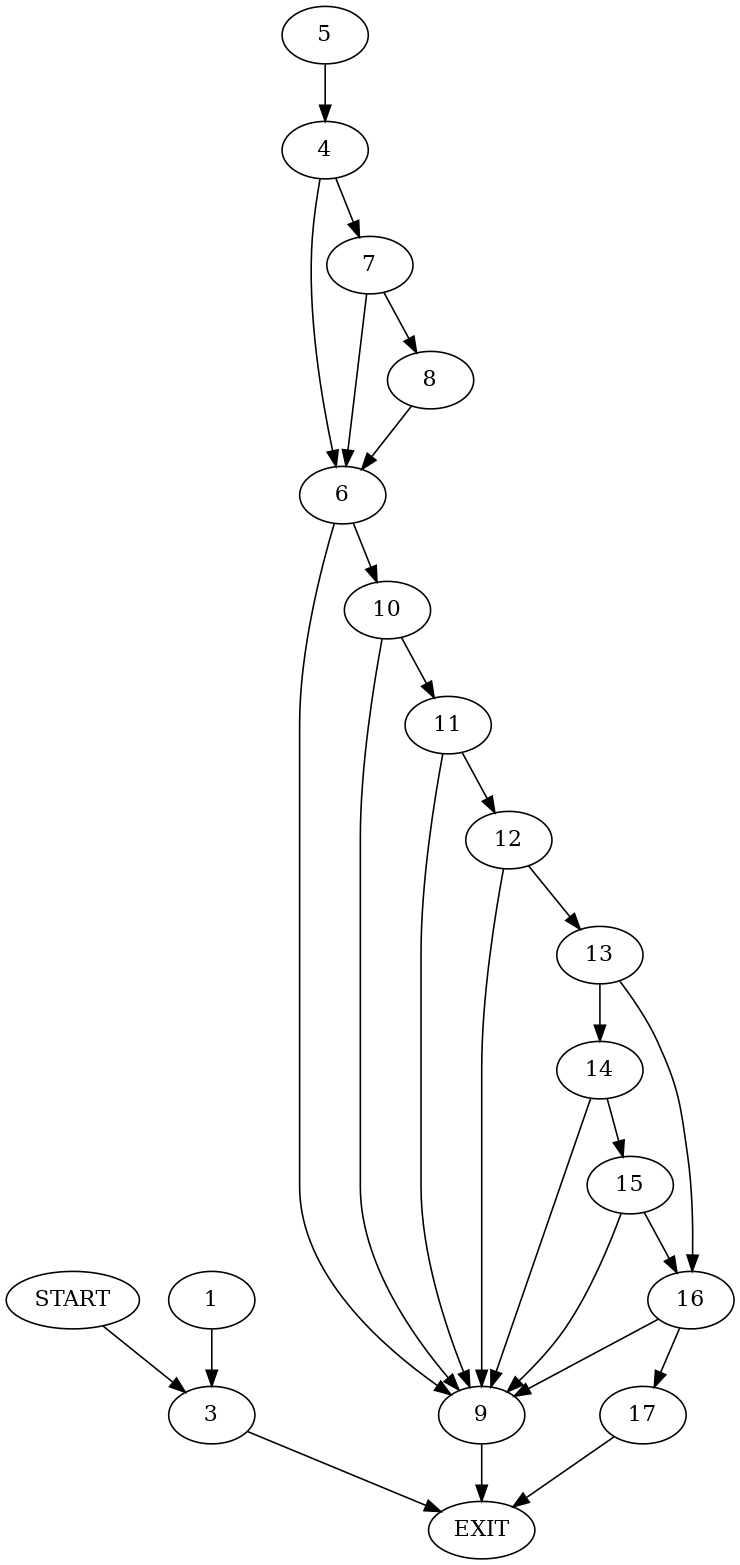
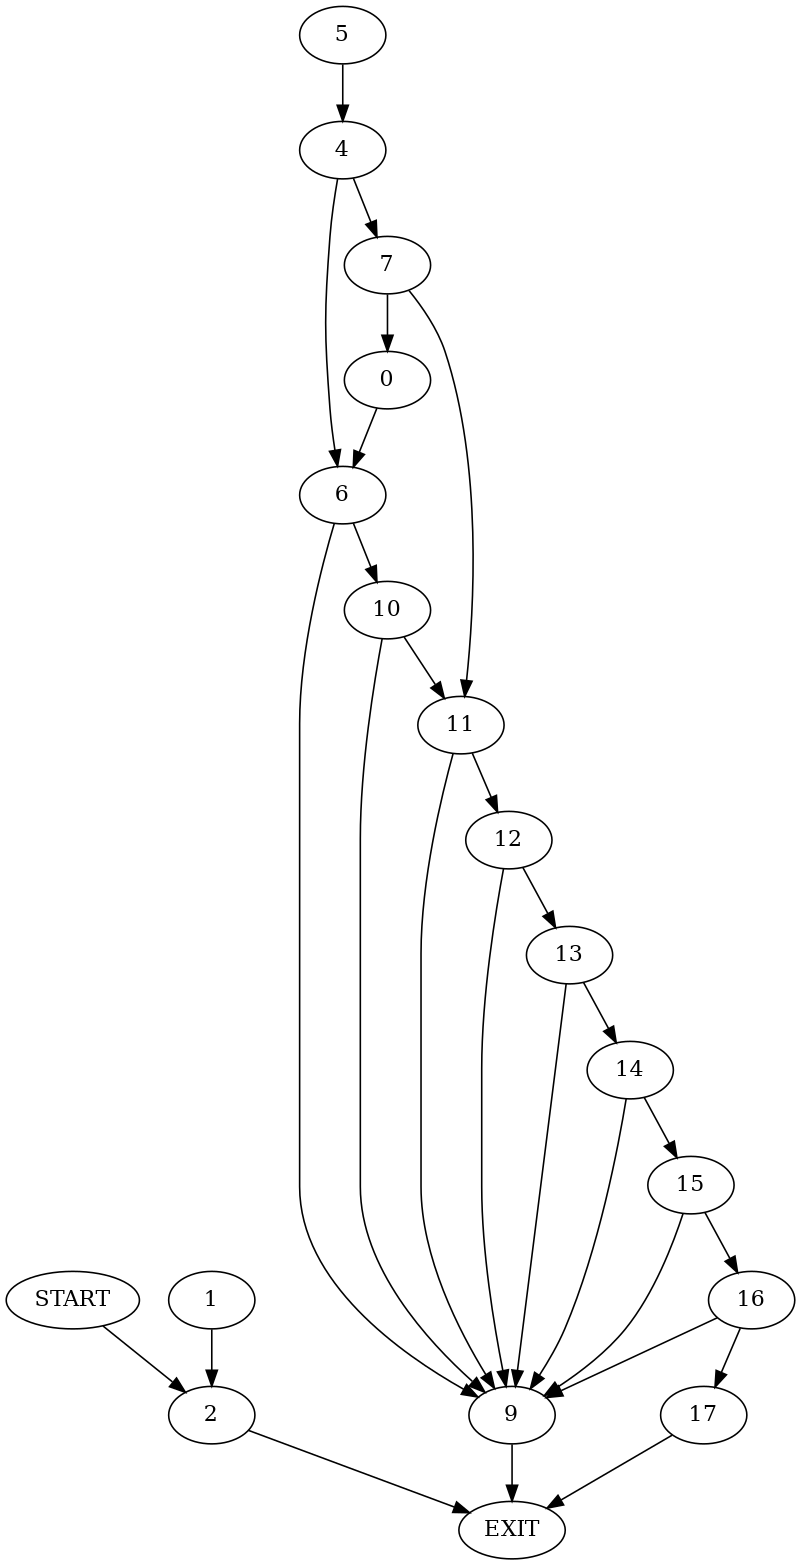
edge "7" -> "6": now "7" -> "11"
node "8": label "8" -> "0"
edge "13" -> "16": now "13" -> "9"
node "3": label "3" -> "2"
